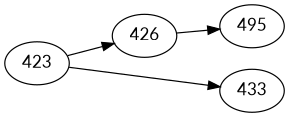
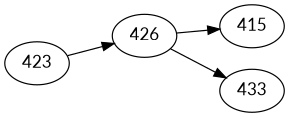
node "495": label "495" -> "415"
edge "423" -> "433": now "426" -> "433"
